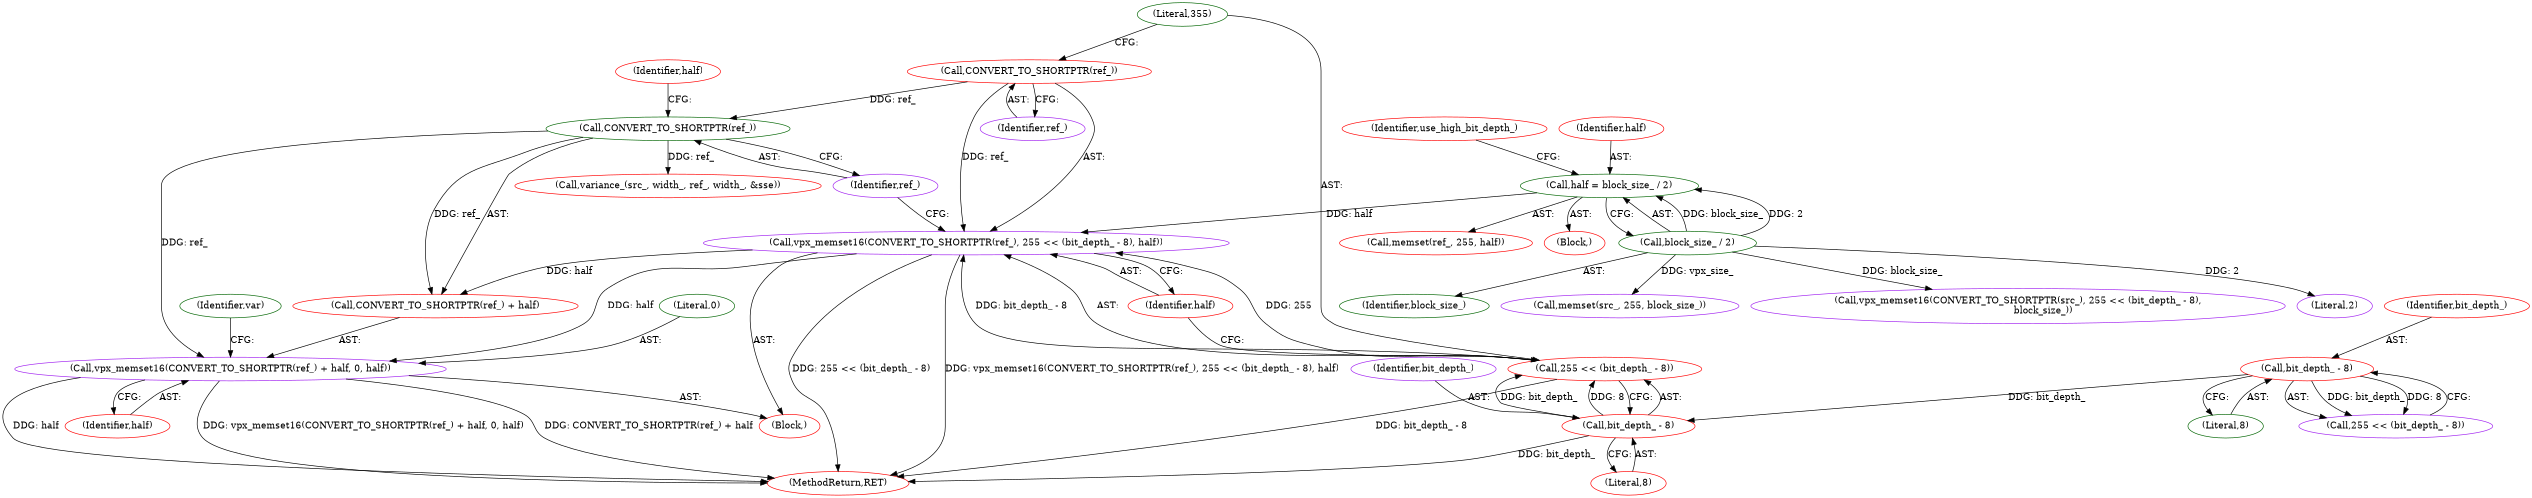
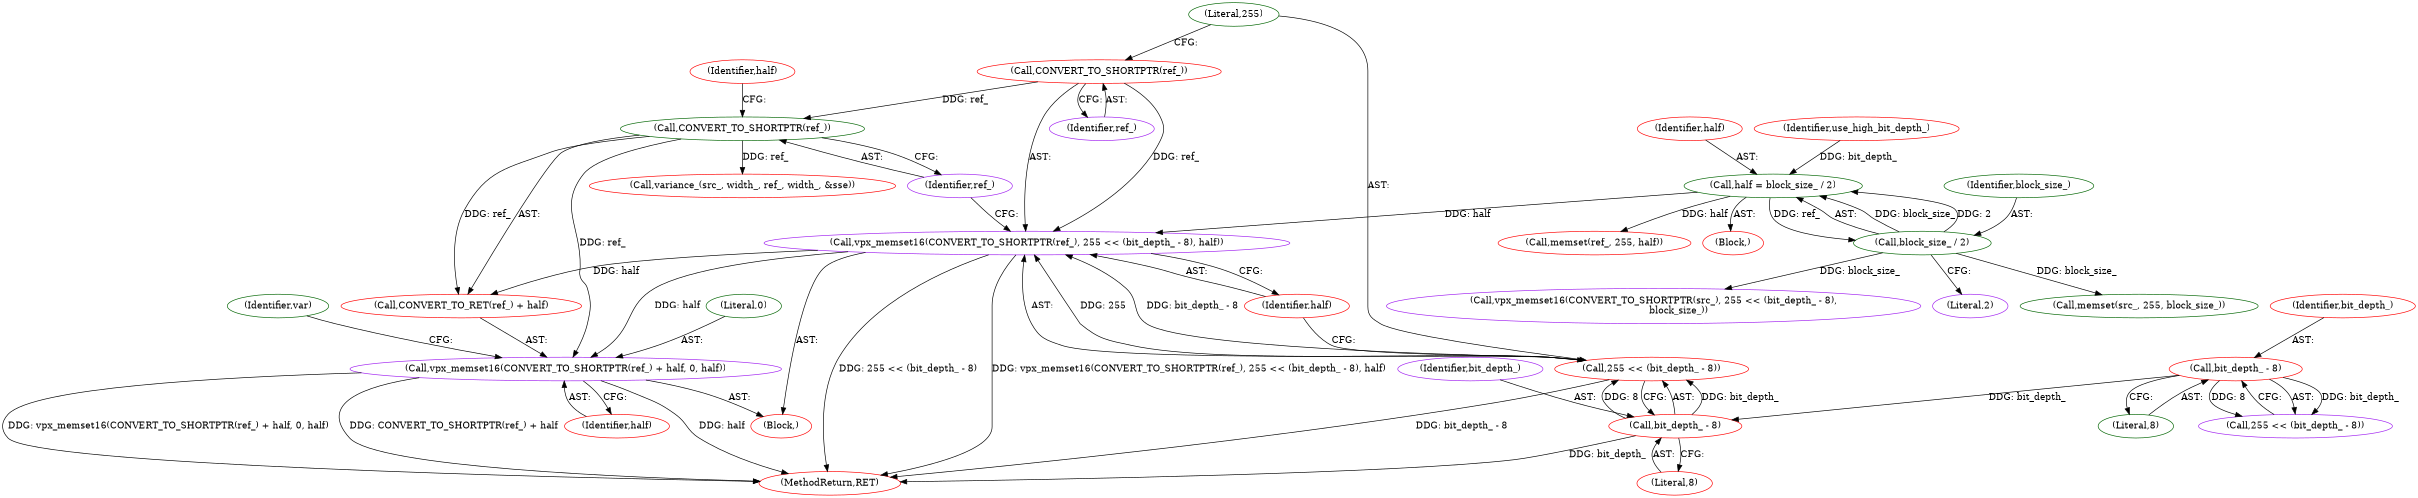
node "(Literal,355)": label "(Literal,355)" -> "(Literal,255)"
edge "(Identifier,use_high_bit_depth_)" -> "(Call,half = block_size_ / 2)": label "CFG: " -> "DDG: bit_depth_"
edge "(Call,half = block_size_ / 2)" -> "(Call,memset(ref_, 255, half))": label "AST: " -> "DDG: half"
edge "(Call,half = block_size_ / 2)" -> "(Call,block_size_ / 2)": label "CFG: " -> "DDG: ref_"
edge "(Call,block_size_ / 2)" -> "(Call,memset(src_, 255, block_size_))": label "DDG: vpx_size_" -> "DDG: block_size_"
edge "(Call,block_size_ / 2)" -> "(Literal,2)": label "DDG: 2" -> "CFG: "
edge "(Call,block_size_ / 2)" -> "(Identifier,block_size_)": reversed
node "(Call,CONVERT_TO_SHORTPTR(ref_) + half)": label "(Call,CONVERT_TO_SHORTPTR(ref_) + half)" -> "(Call,CONVERT_TO_RET(ref_) + half)"
node "(Call,memset(src_, 255, block_size_))": color purple -> darkgreen
